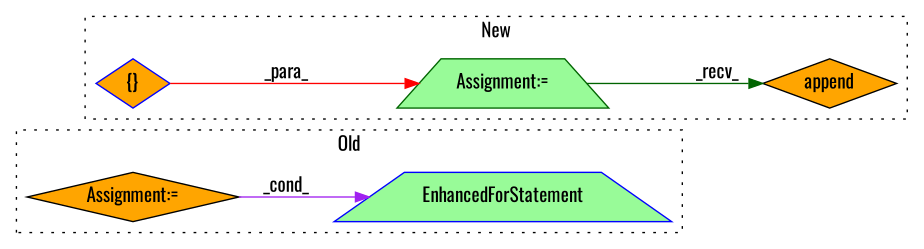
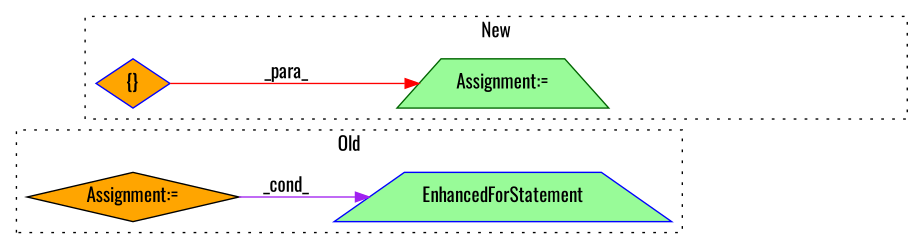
node "append": removed
